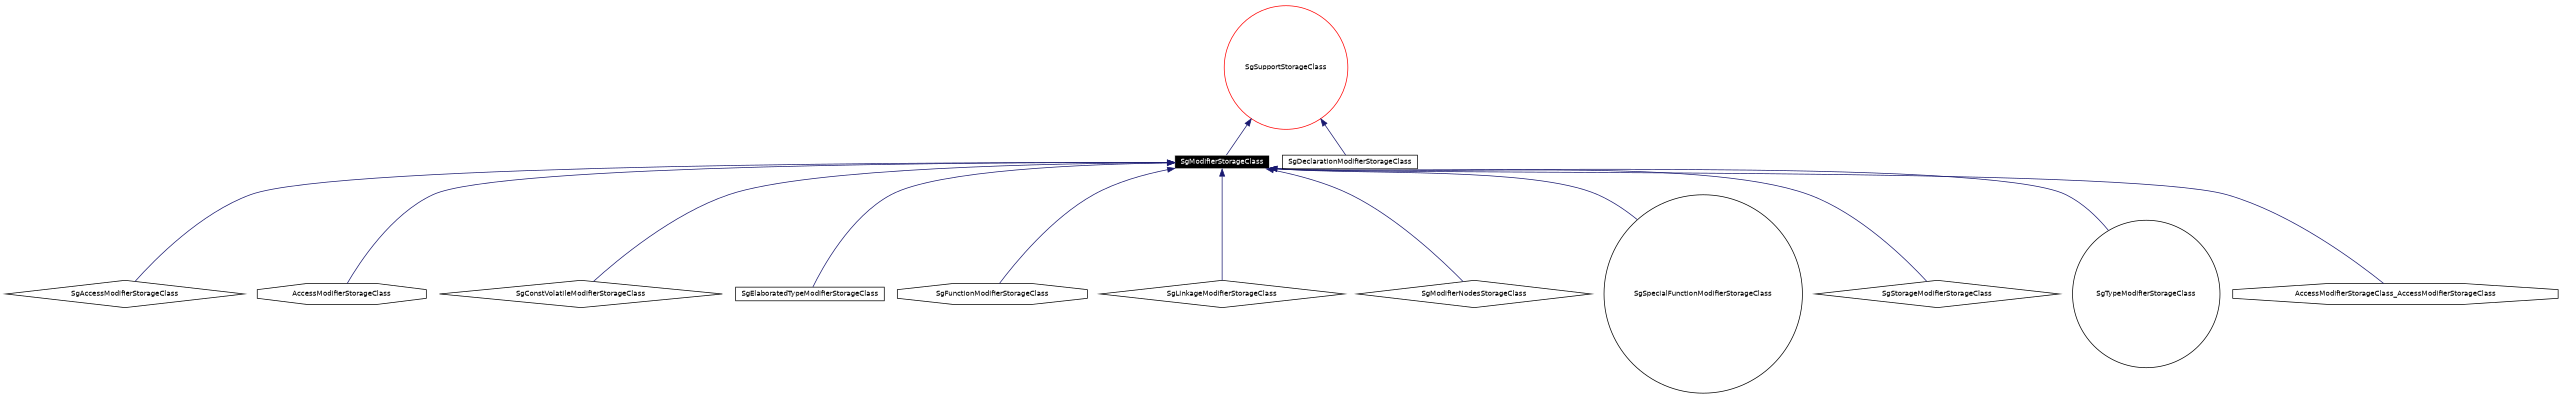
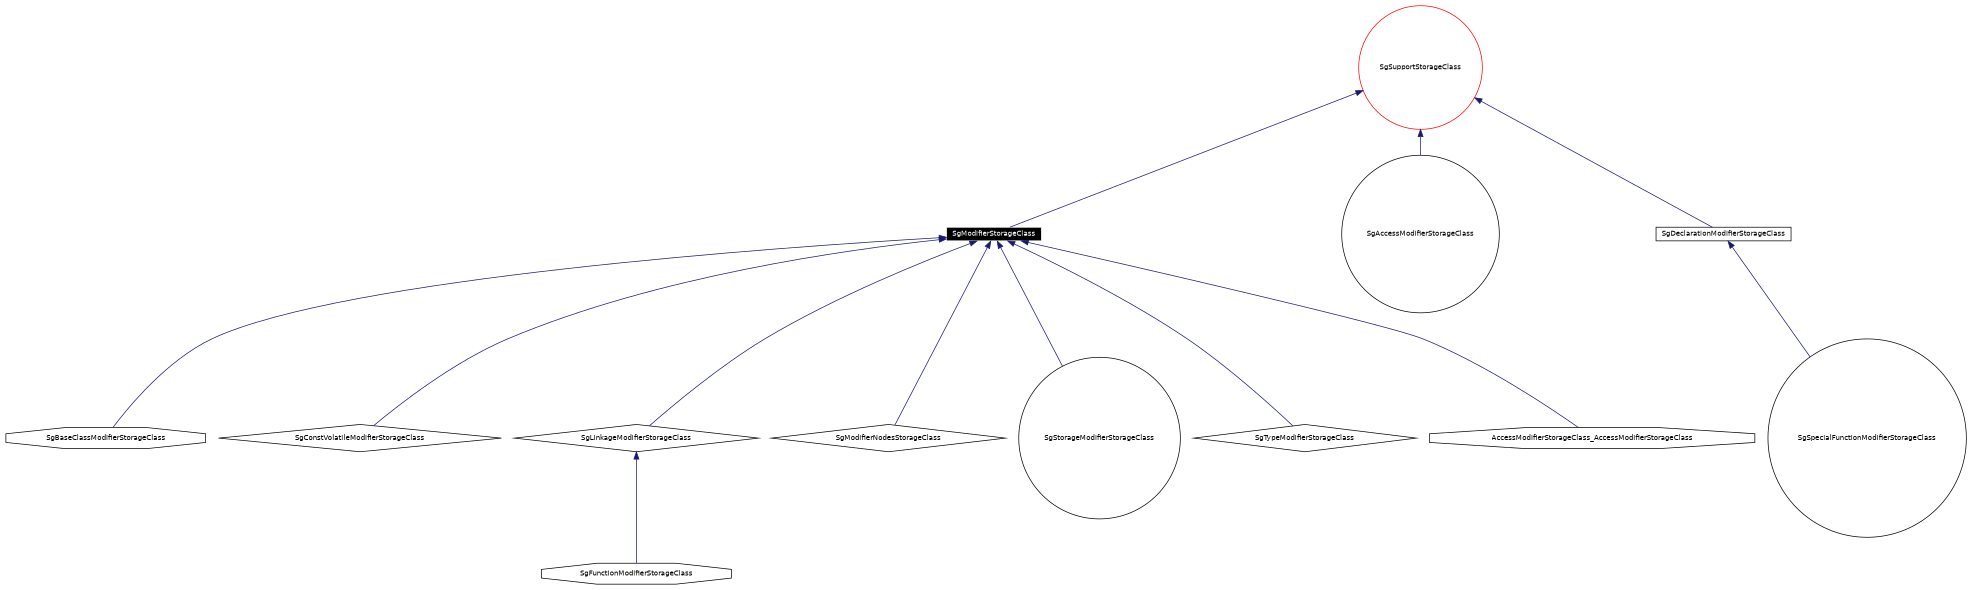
edge "SgAccessModifierStorageClass" -> "SgModifierStorageClass": now "SgAccessModifierStorageClass" -> "SgSupportStorageClass"
edge "SgSpecialFunctionModifierStorageClass" -> "SgModifierStorageClass": now "SgSpecialFunctionModifierStorageClass" -> "SgDeclarationModifierStorageClass"
edge "SgFunctionModifierStorageClass" -> "SgModifierStorageClass": now "SgFunctionModifierStorageClass" -> "SgLinkageModifierStorageClass"
node "SgAccessModifierStorageClass": shape diamond -> circle
node "AccessModifierStorageClass": label "AccessModifierStorageClass" -> "SgBaseClassModifierStorageClass"
node "SgElaboratedTypeModifierStorageClass": removed
node "SgStorageModifierStorageClass": shape diamond -> circle
node "SgTypeModifierStorageClass": shape circle -> diamond
